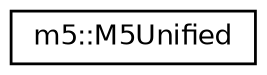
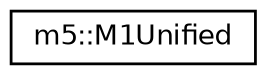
node "m5::M5Unified": label "m5::M5Unified" -> "m5::M1Unified"
